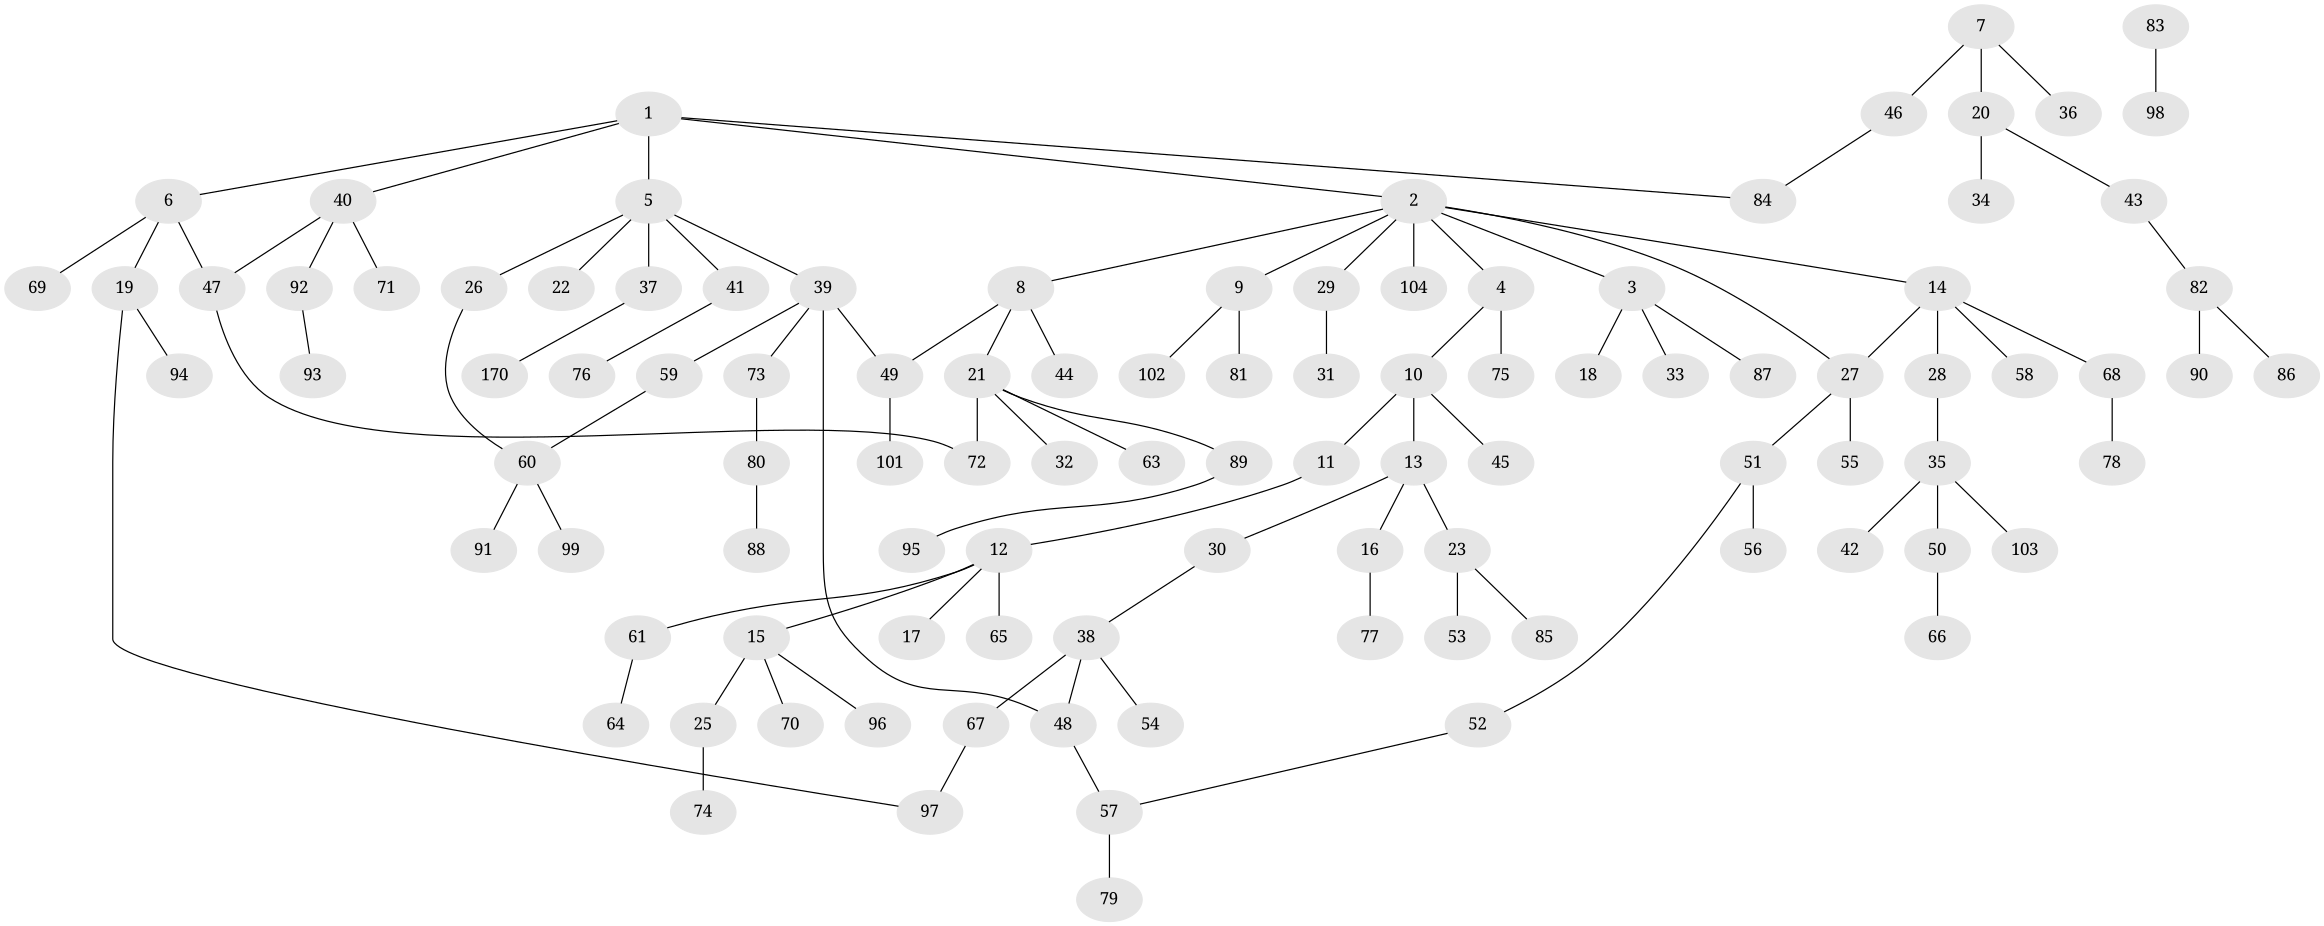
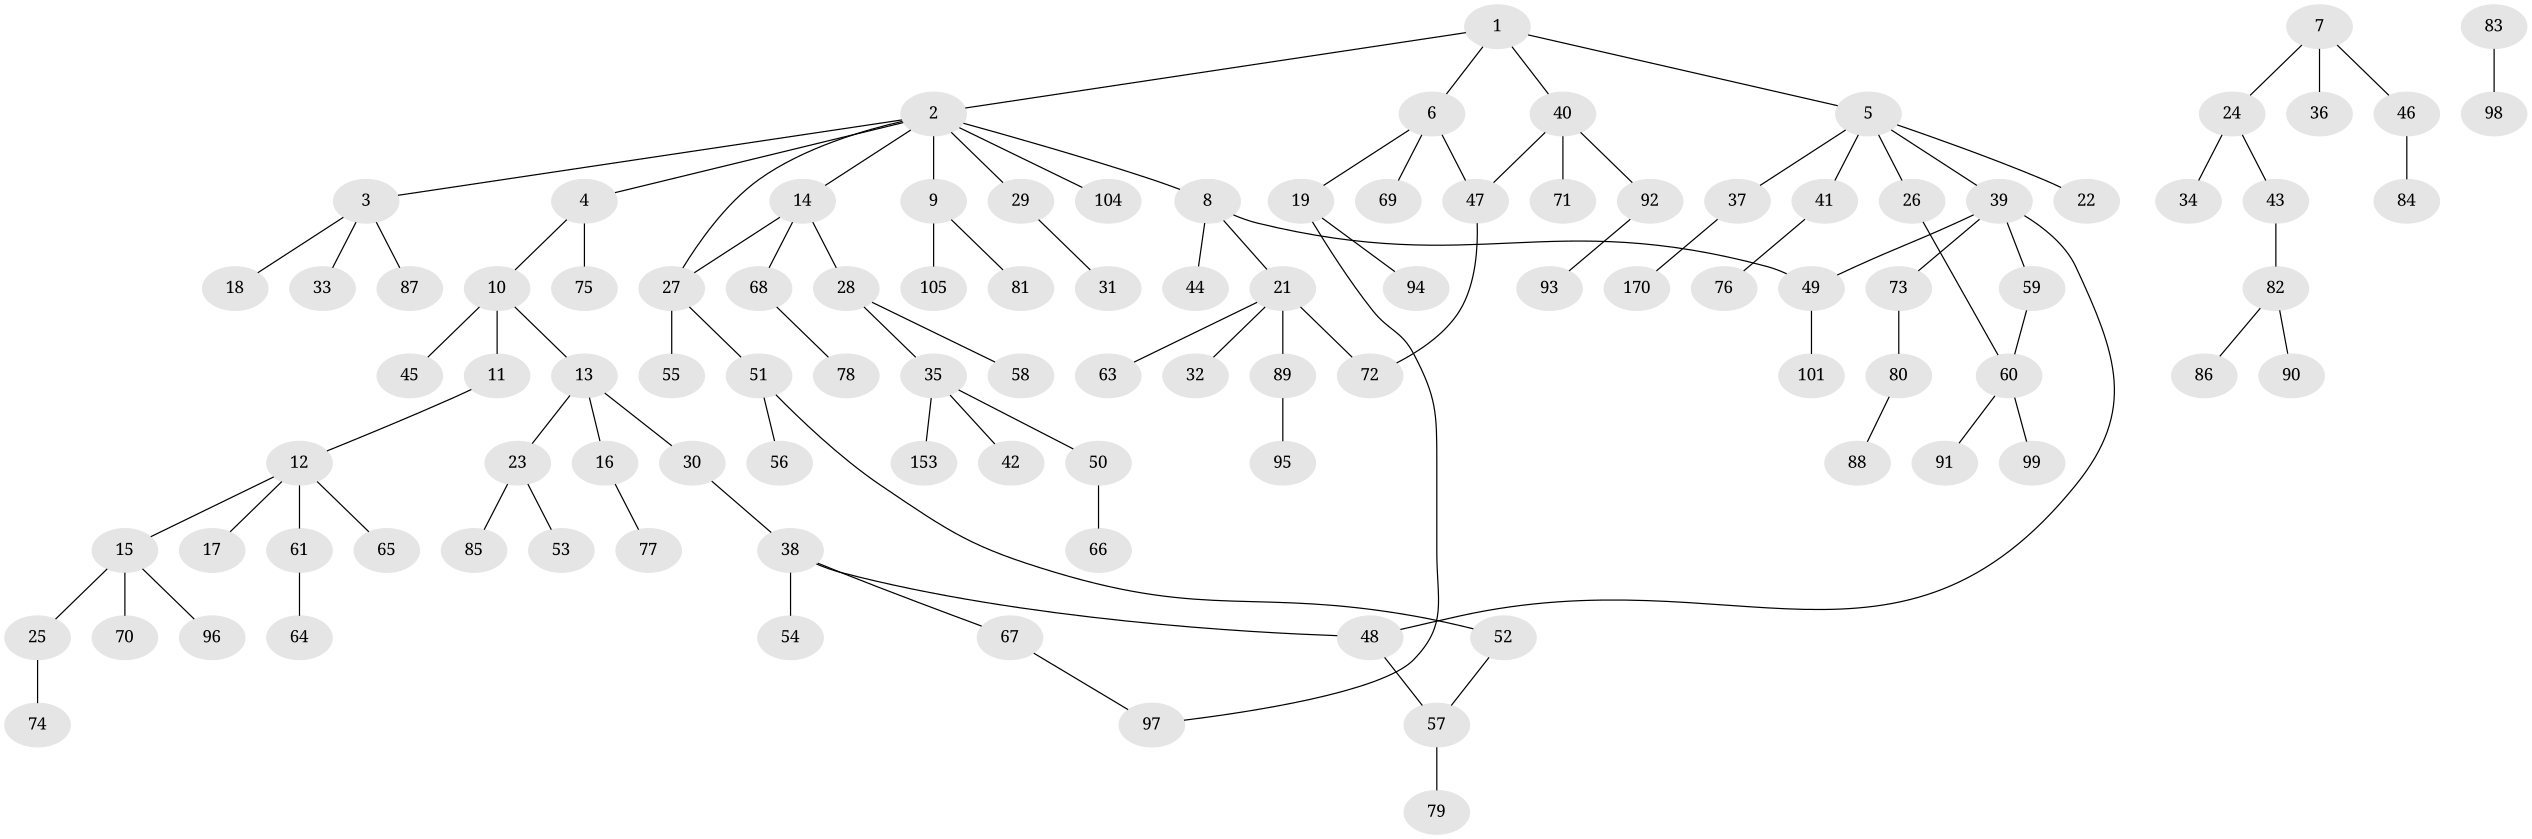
node "20": label "20" -> "24"
edge "1" -- "84": removed
edge "14" -- "58": now "28" -- "58"
node "102": label "102" -> "105"
node "103": label "103" -> "153"
